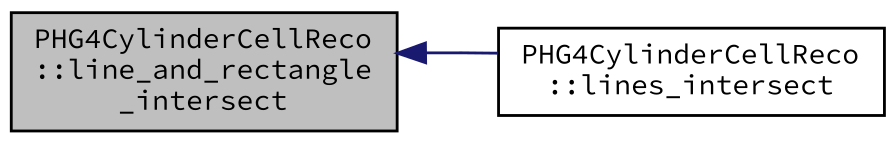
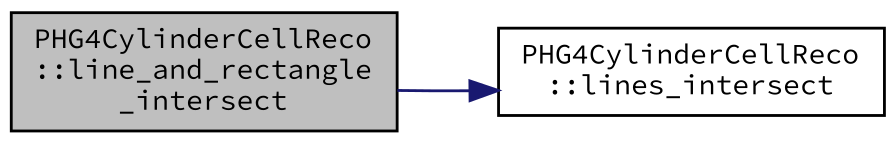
edge "PHG4CylinderCellReco ::lines_intersect" -> "PHG4CylinderCellReco ::line_and_rectangle _intersect": reversed
